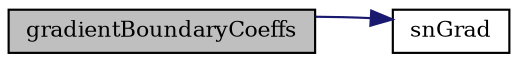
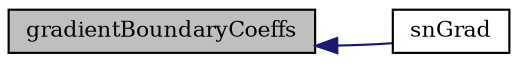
edge "gradientBoundaryCoeffs" -> "snGrad": reversed
